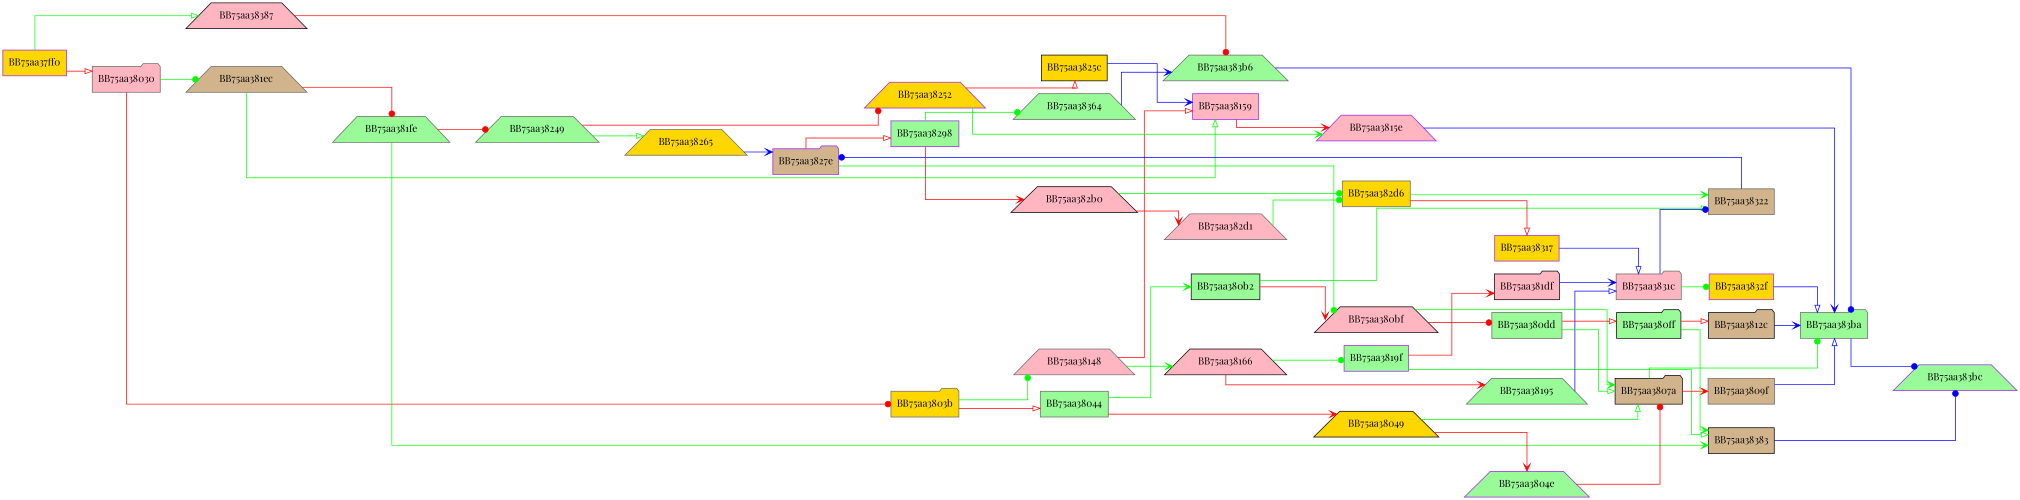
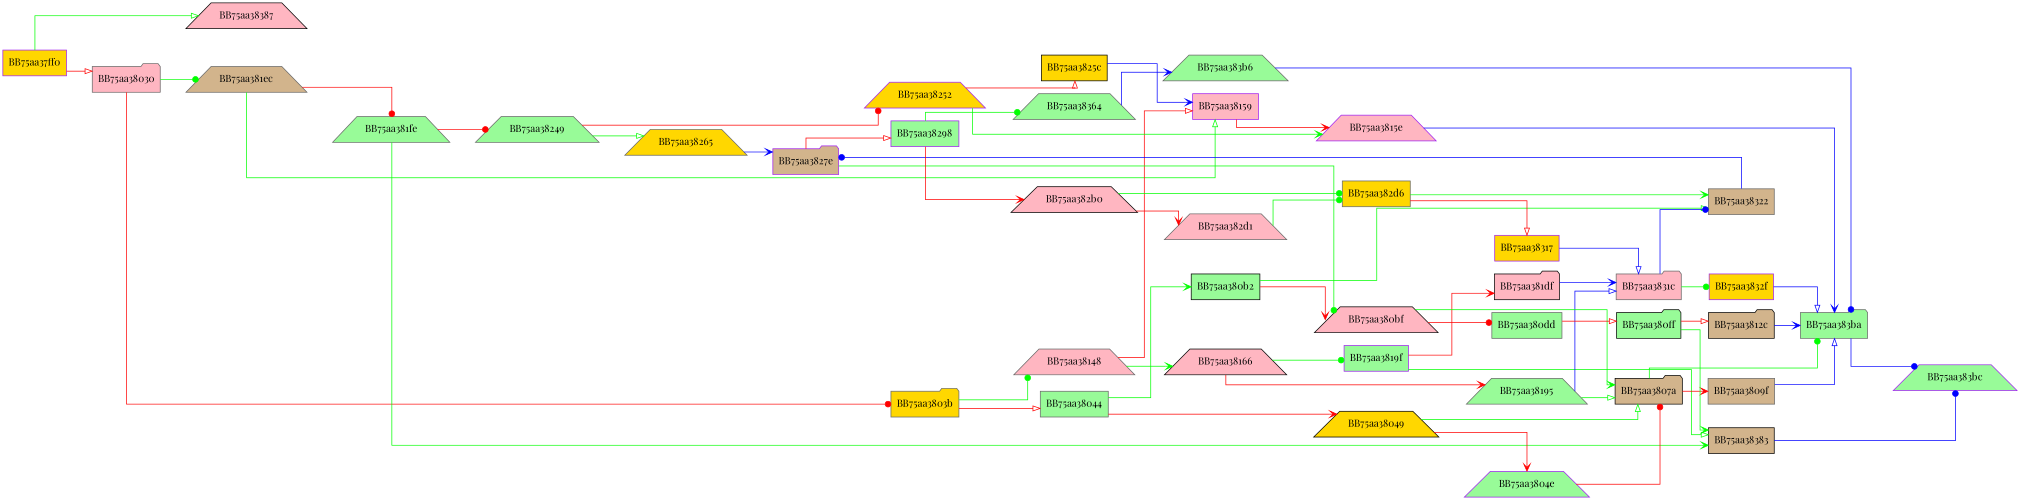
edge "BB75aa38387" -> "BB75aa383b6": removed
edge "BB75aa380dd" -> "BB75aa3807a": now "BB75aa38195" -> "BB75aa3807a"
